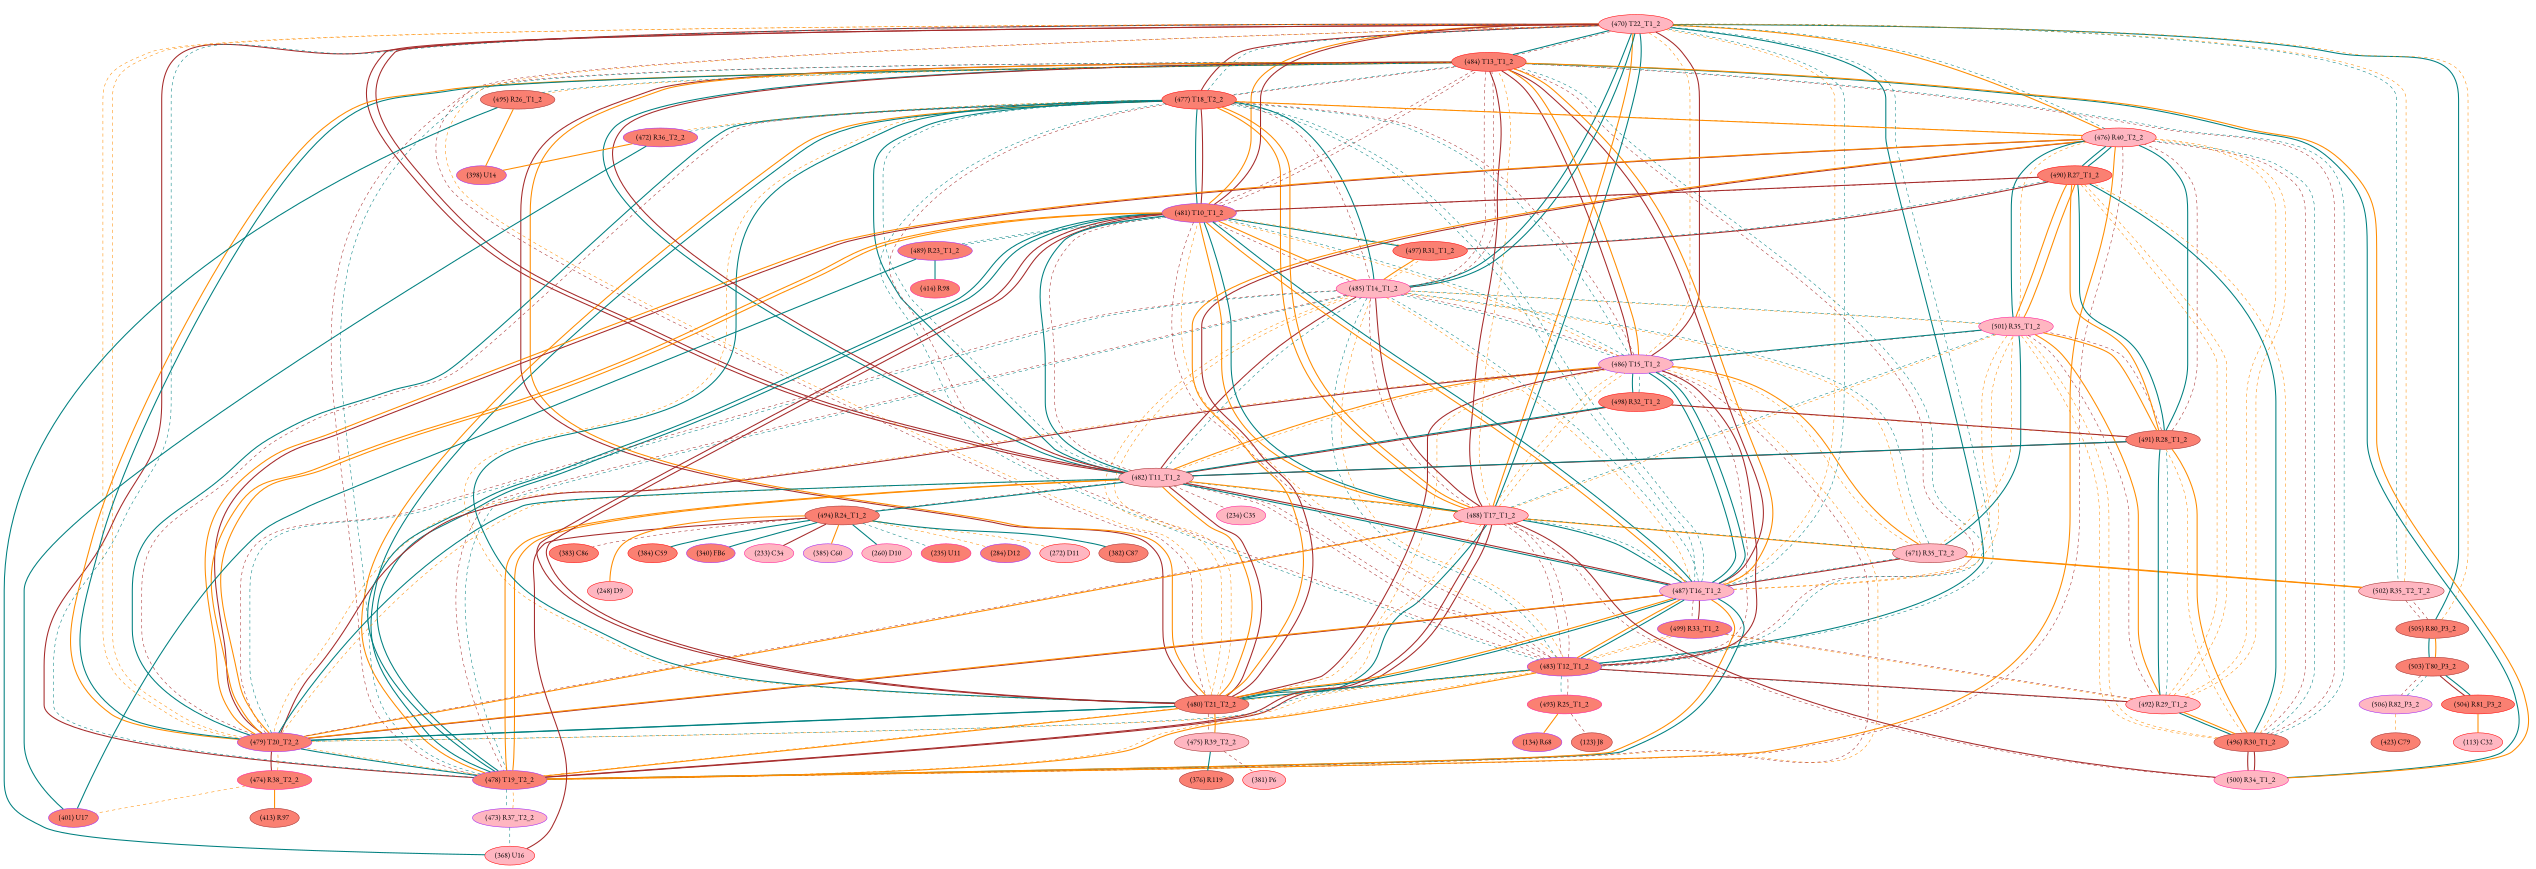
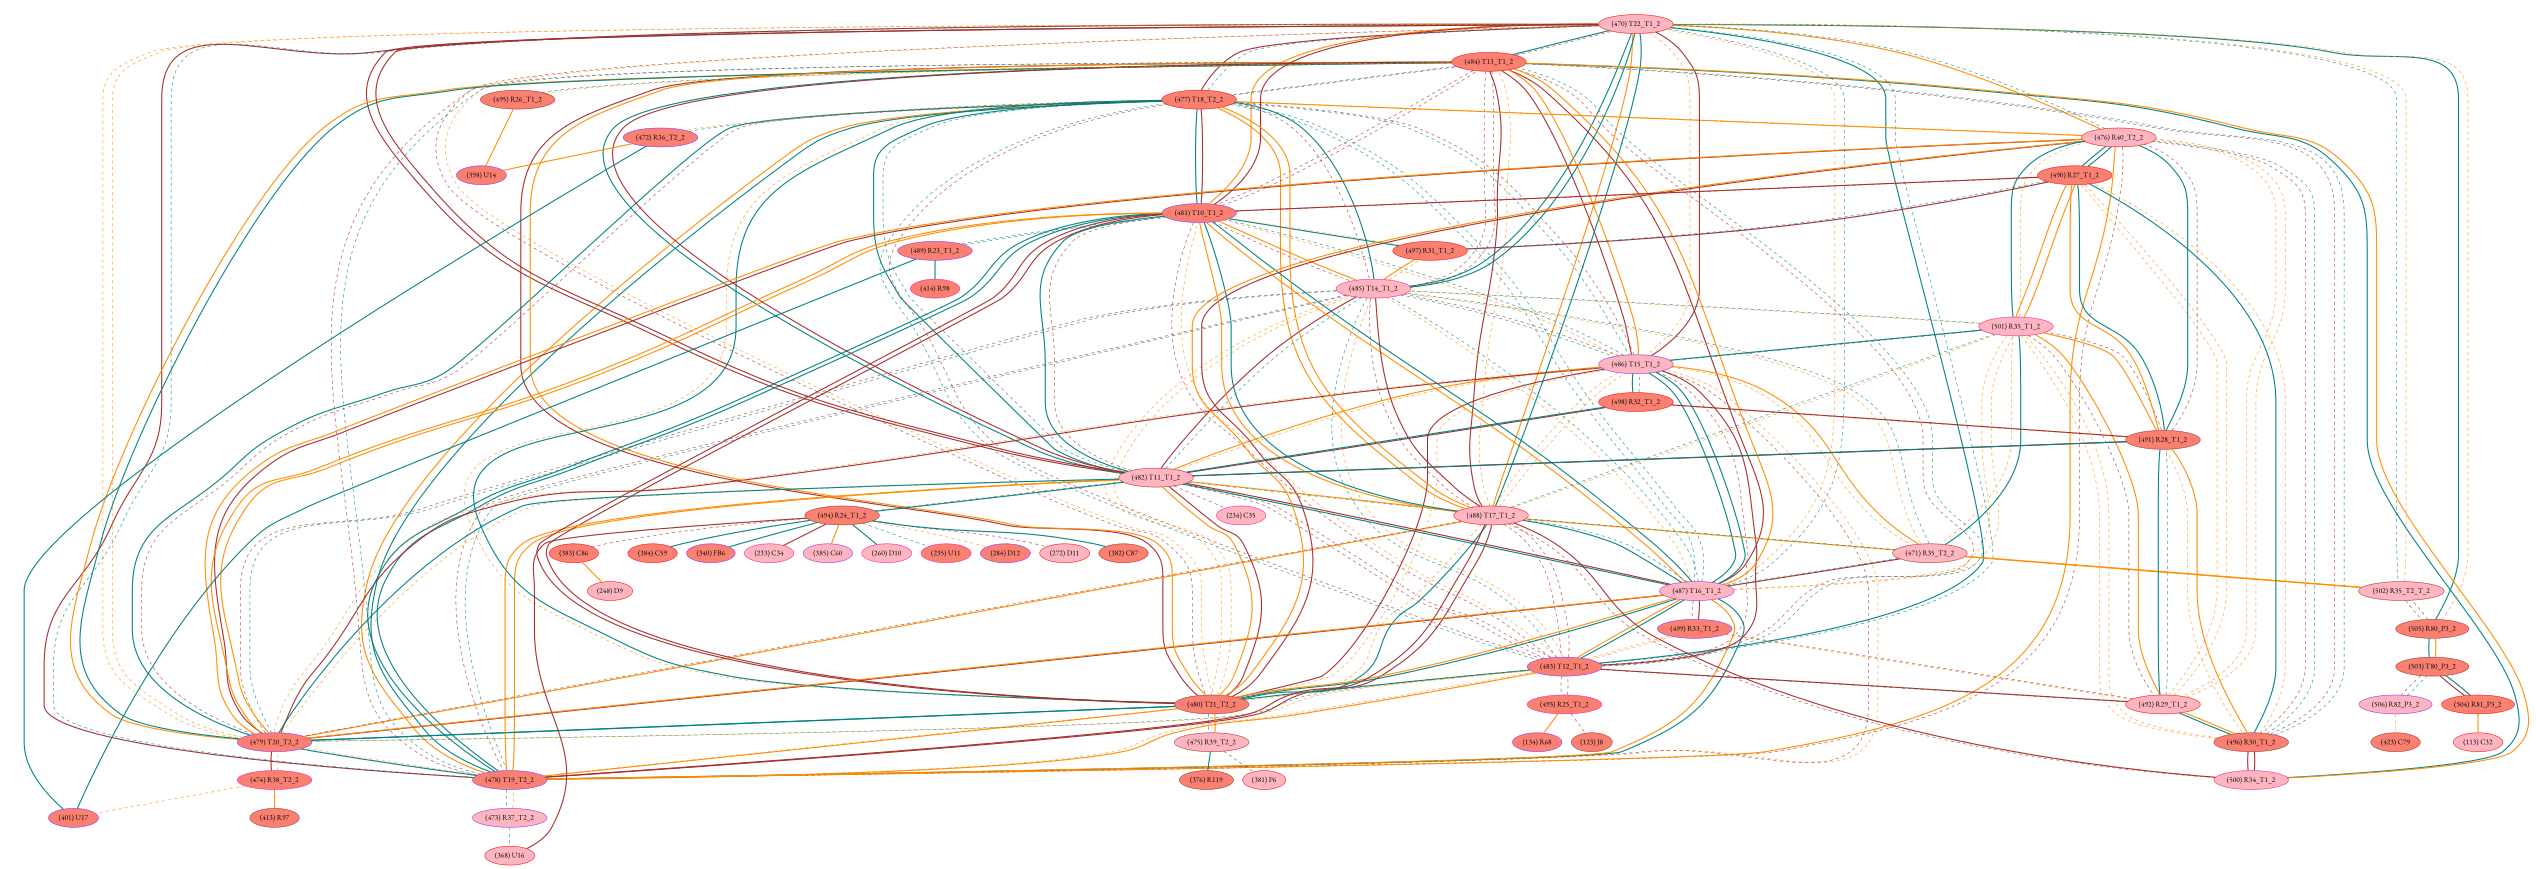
edge "(494) R24_T1_2" -- "(248) D9": now "(383) C86" -- "(248) D9"
edge "(494) R24_T1_2" -- "(272) D11": color darkorange -> brown
edge "(495) R26_T1_2" -- "(368) U16": removed
